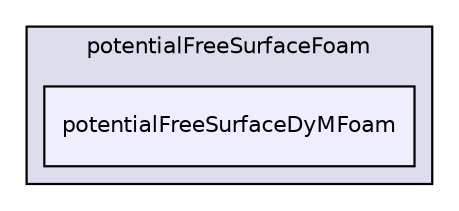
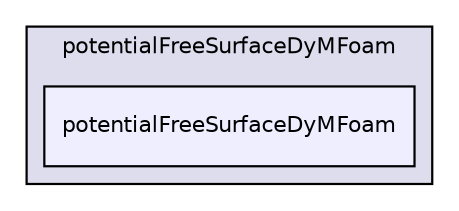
cluster "potentialFreeSurfaceFoam": label "potentialFreeSurfaceFoam" -> "potentialFreeSurfaceDyMFoam"
